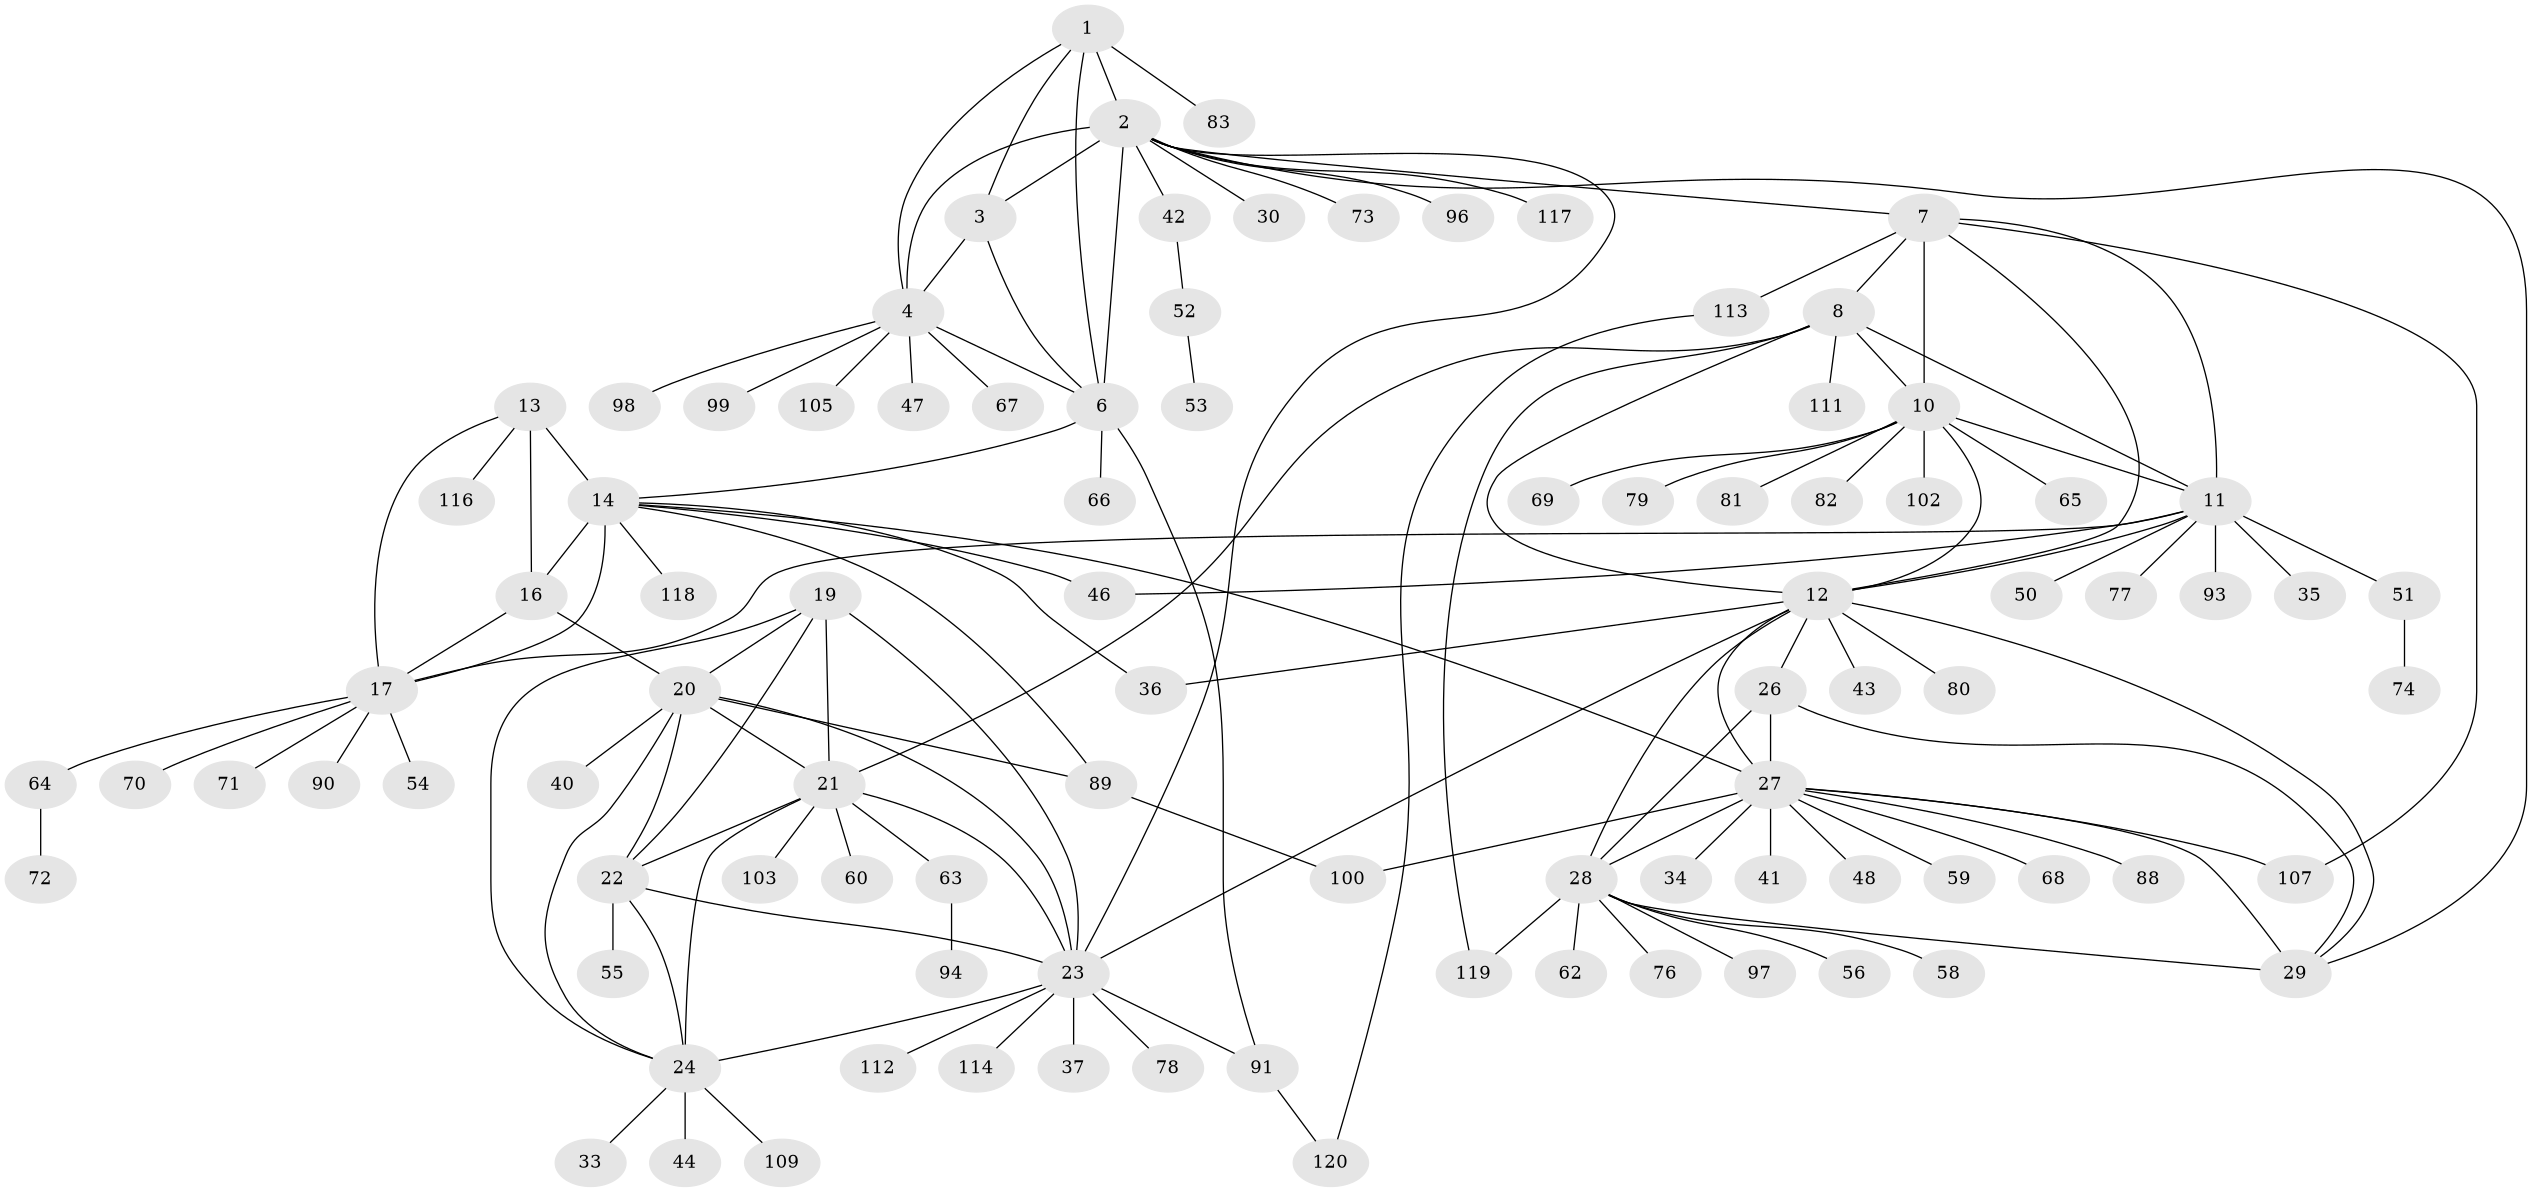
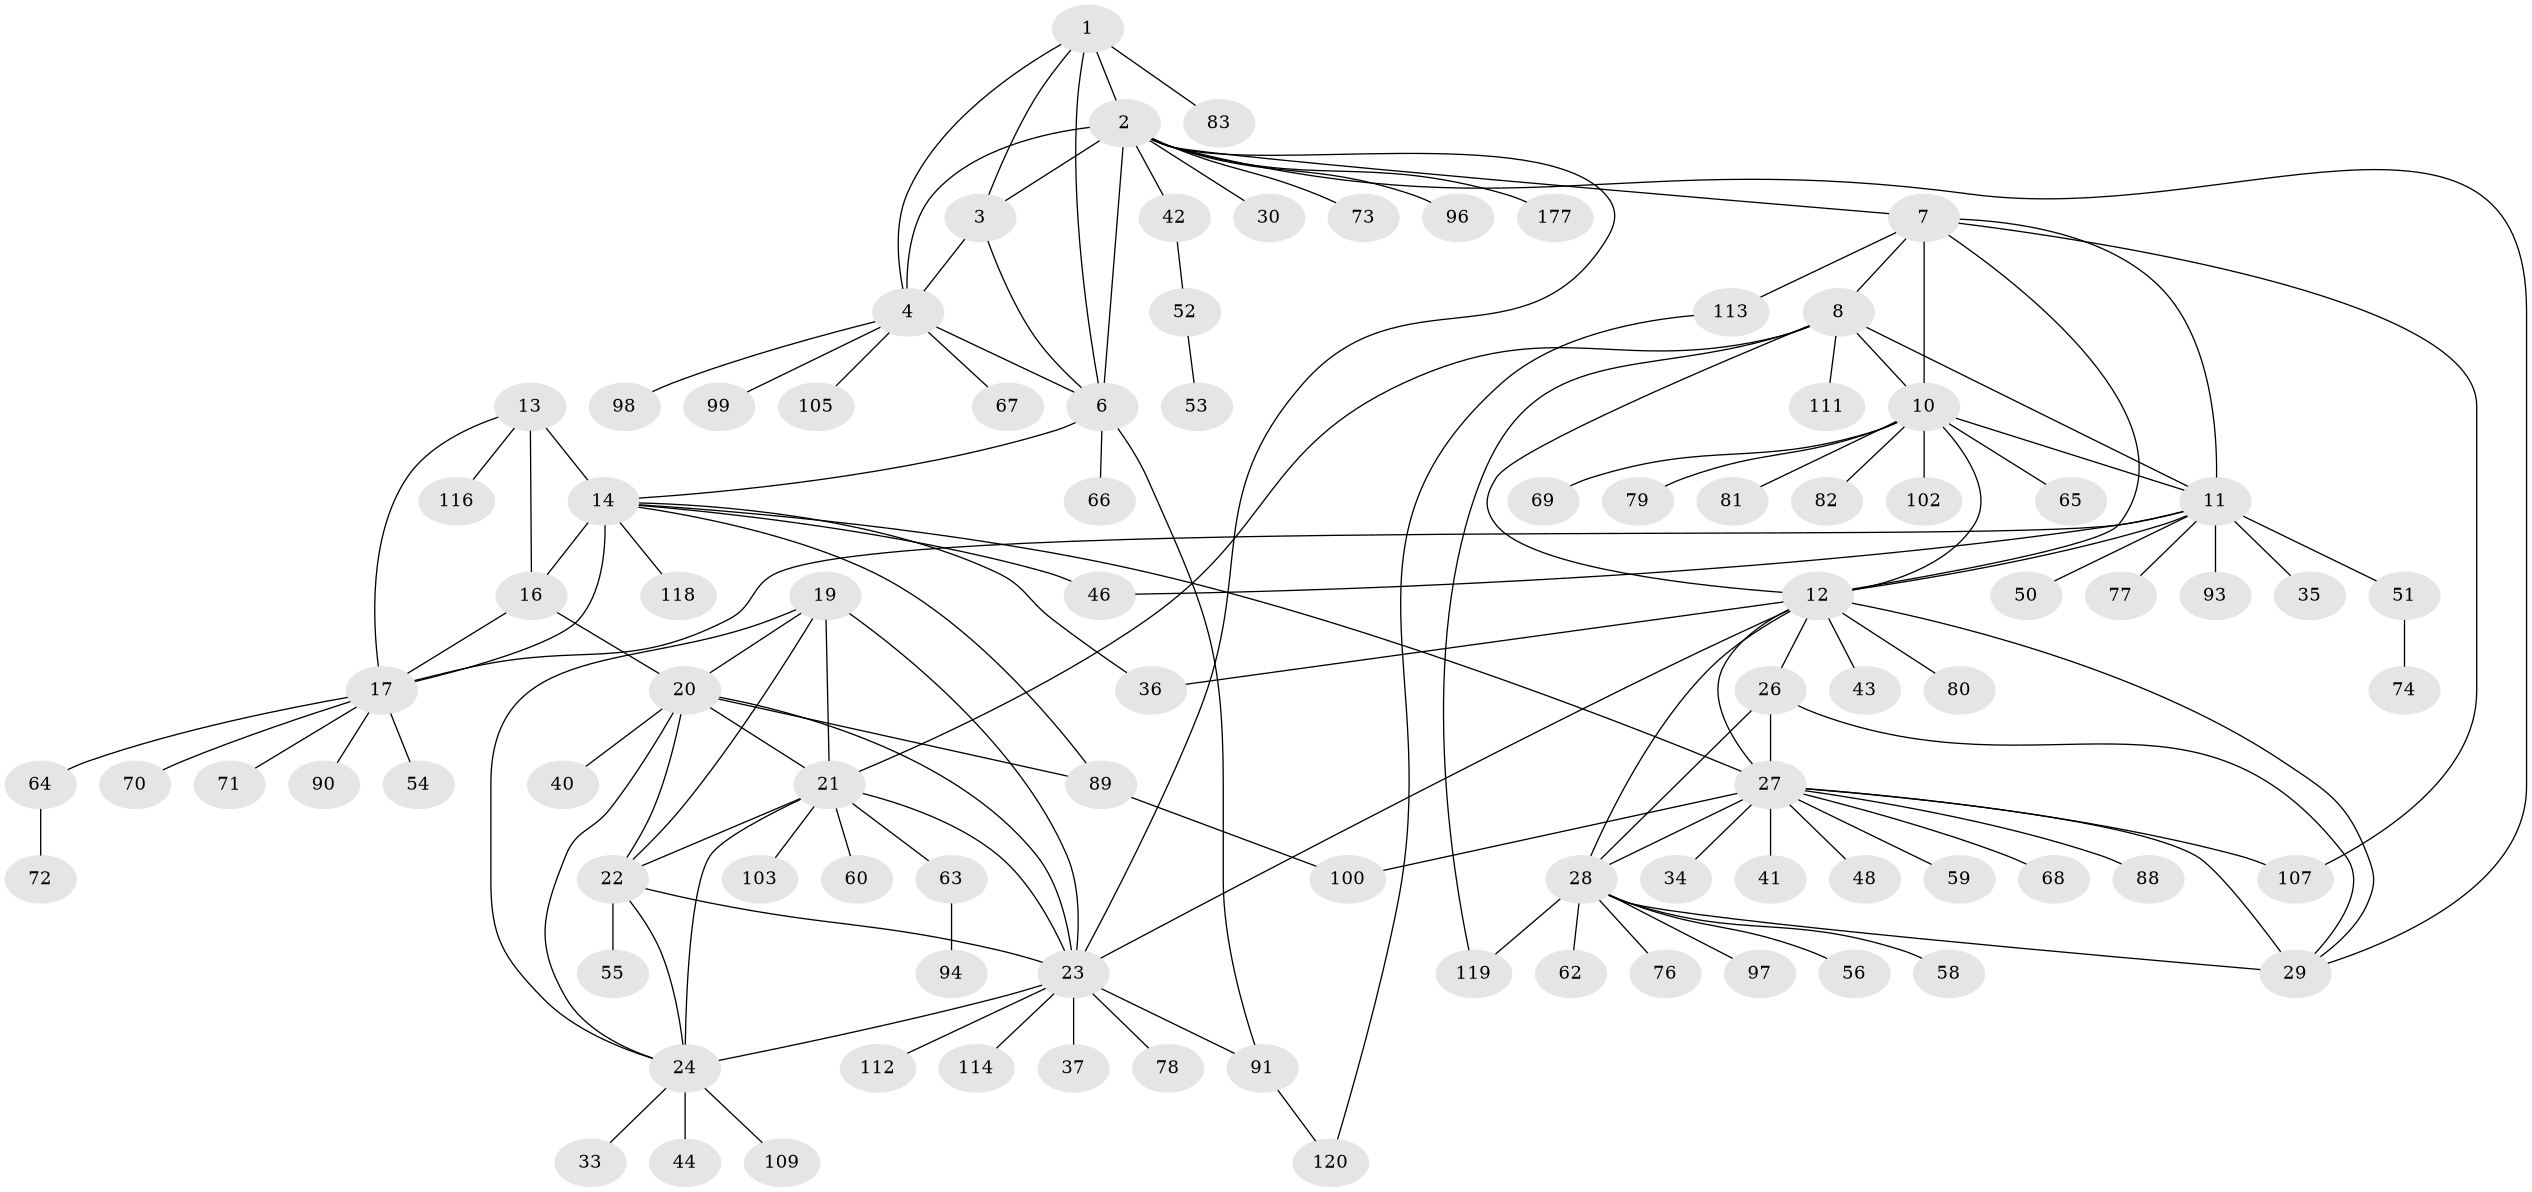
node "117": label "117" -> "177"
node "47": removed
